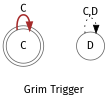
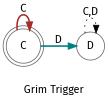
edge "C" -> "D": added, label "D"
